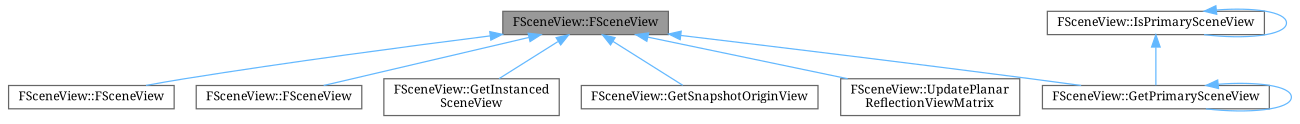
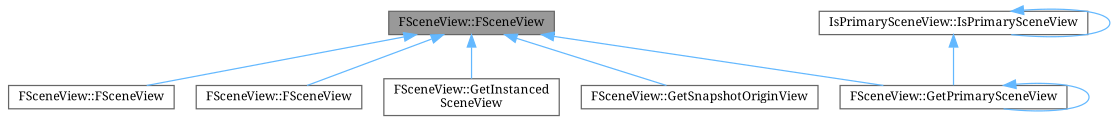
node "FSceneView::IsPrimarySceneView": label "FSceneView::IsPrimarySceneView" -> "IsPrimarySceneView::IsPrimarySceneView"
node "FSceneView::UpdatePlanar ReflectionViewMatrix": removed
